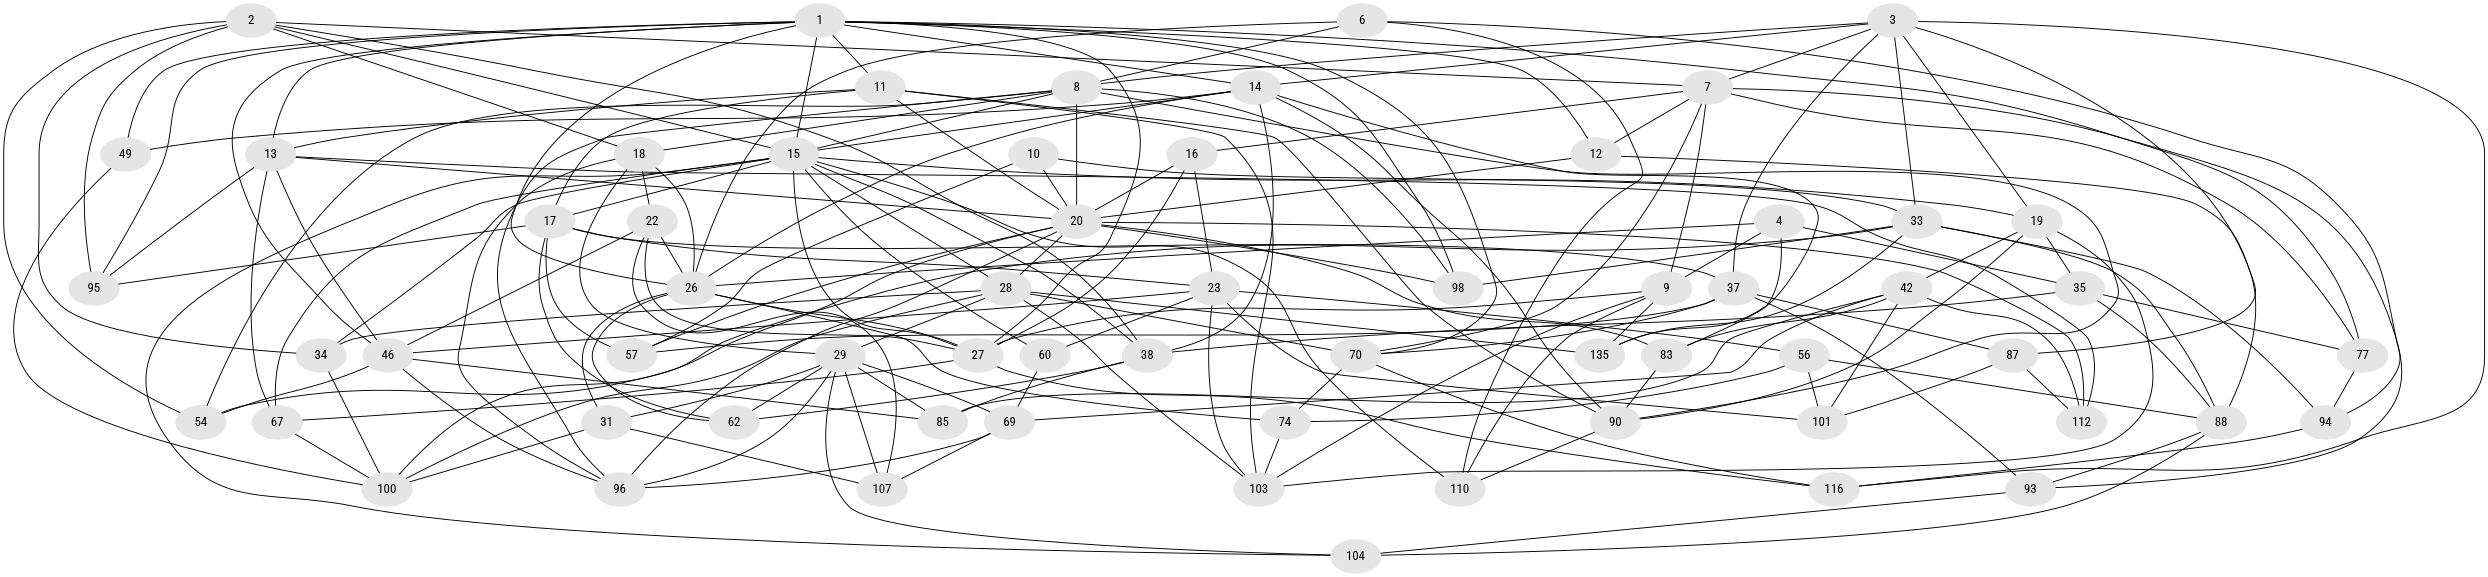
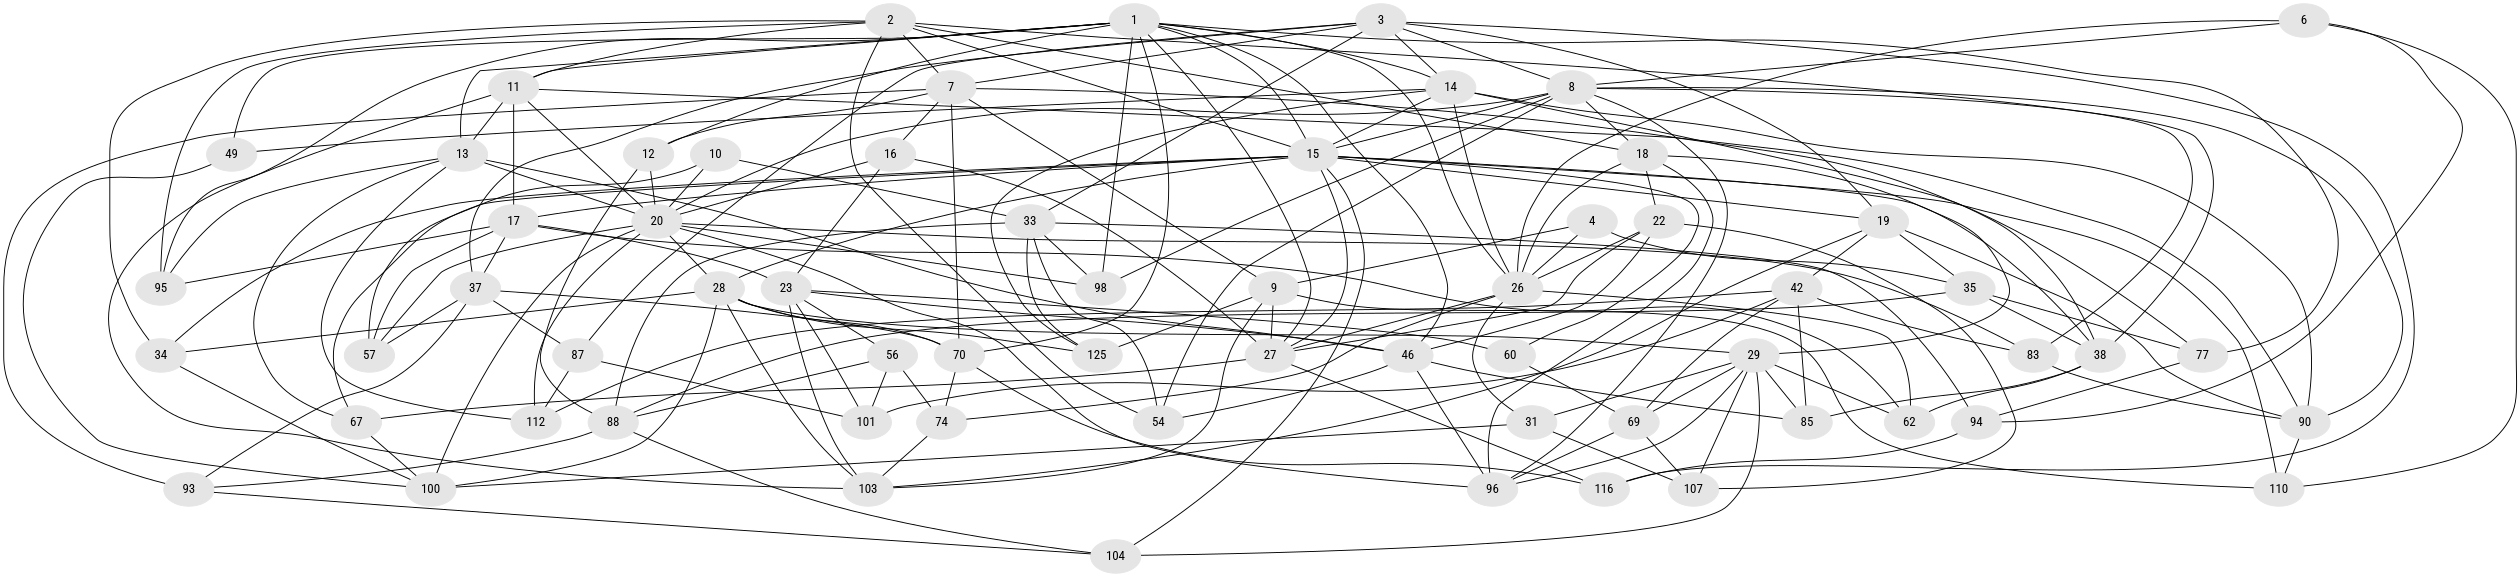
edge "2" -- "11": added
edge "4" -- "83": now "8" -- "83"
node "135": label "135" -> "125"
